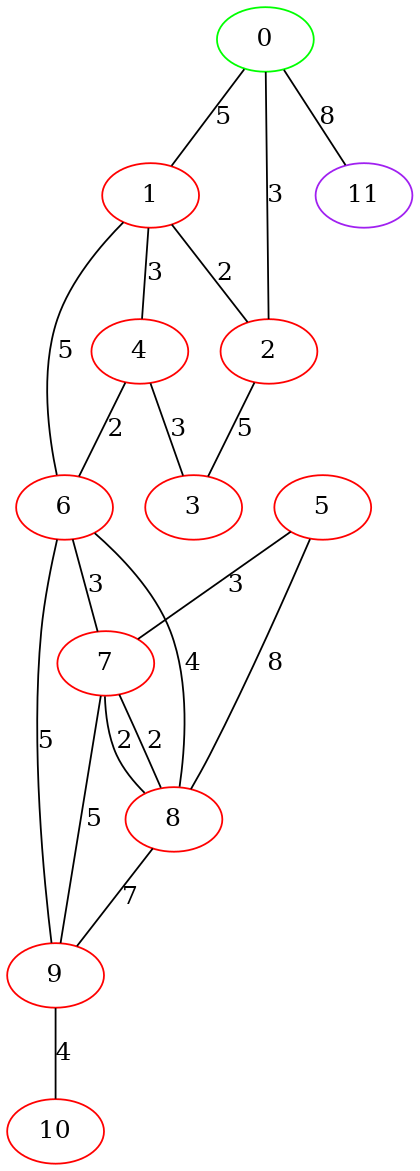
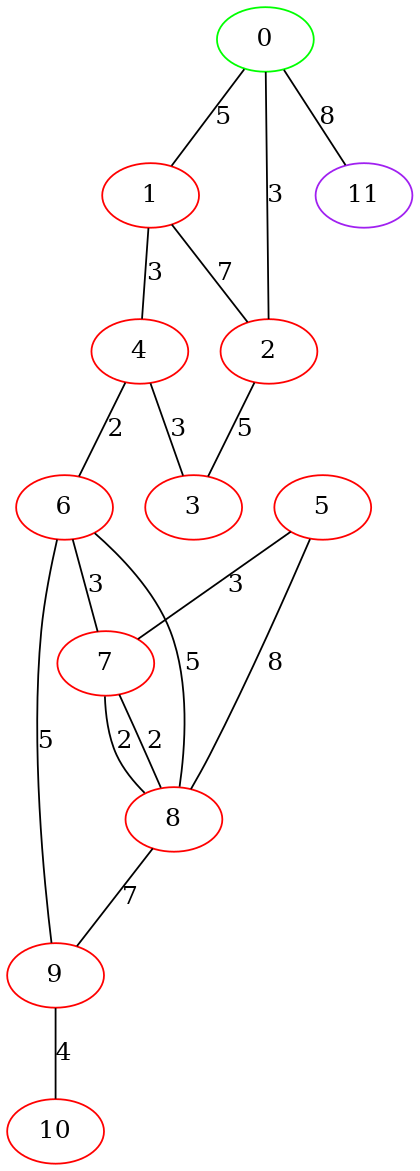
edge "1" -- "2": label "2" -> "7"
edge "1" -- "6": removed, label "5"
edge "6" -- "8": label "4" -> "5"
edge "7" -- "9": removed, label "5"
